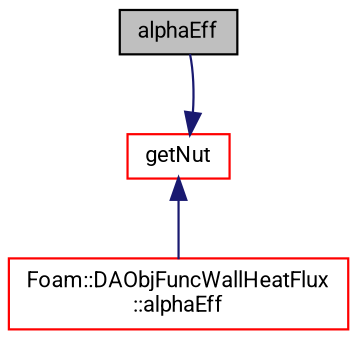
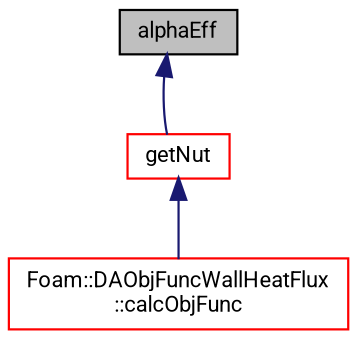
edge "alphaEff" -> "getNut": reversed
node "Foam::DAObjFuncWallHeatFlux ::alphaEff": label "Foam::DAObjFuncWallHeatFlux ::alphaEff" -> "Foam::DAObjFuncWallHeatFlux ::calcObjFunc"
